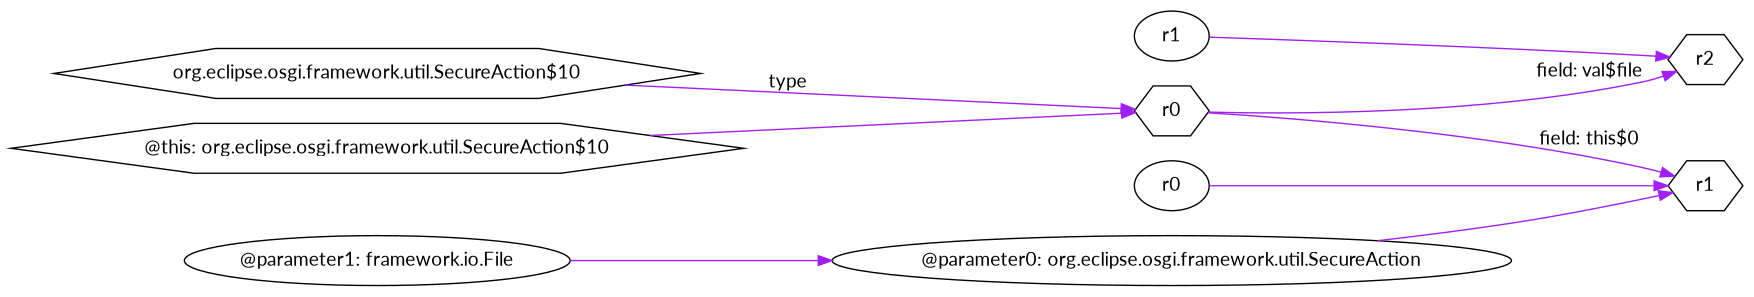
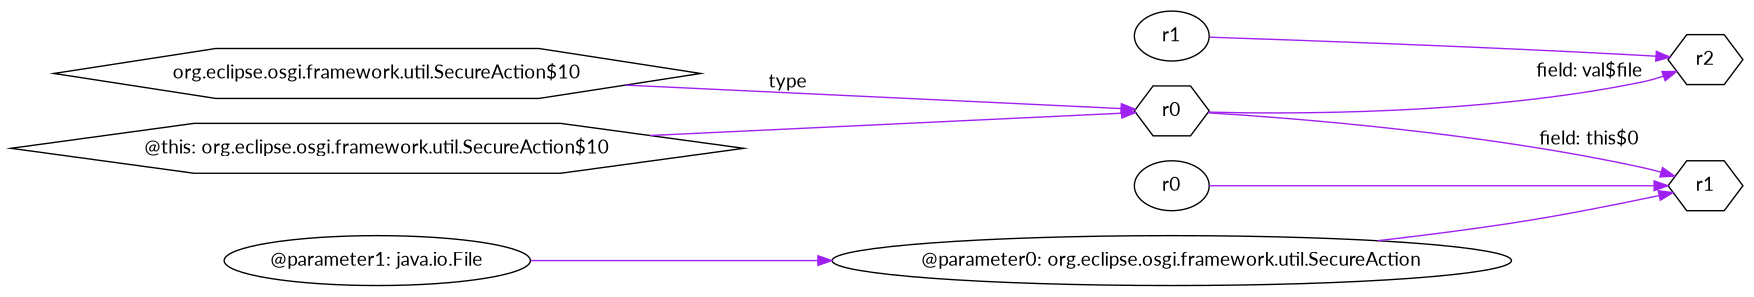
node "@parameter1: framework.io.File": label "@parameter1: framework.io.File" -> "@parameter1: java.io.File"
